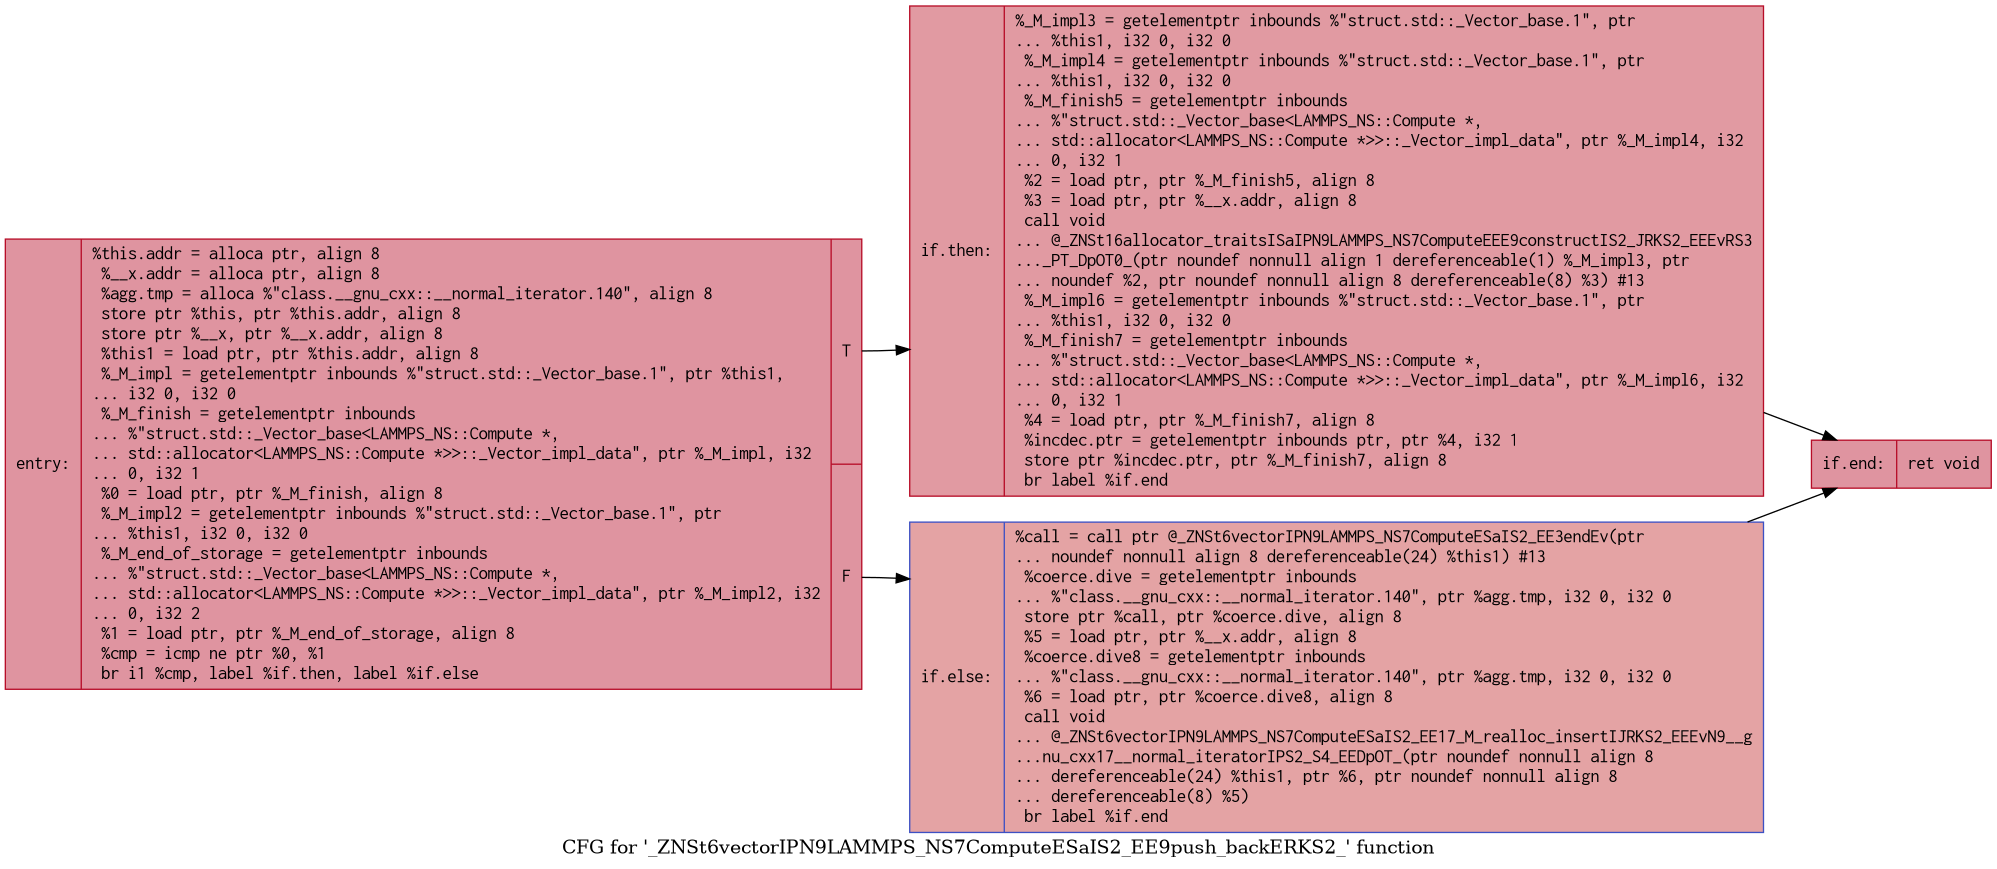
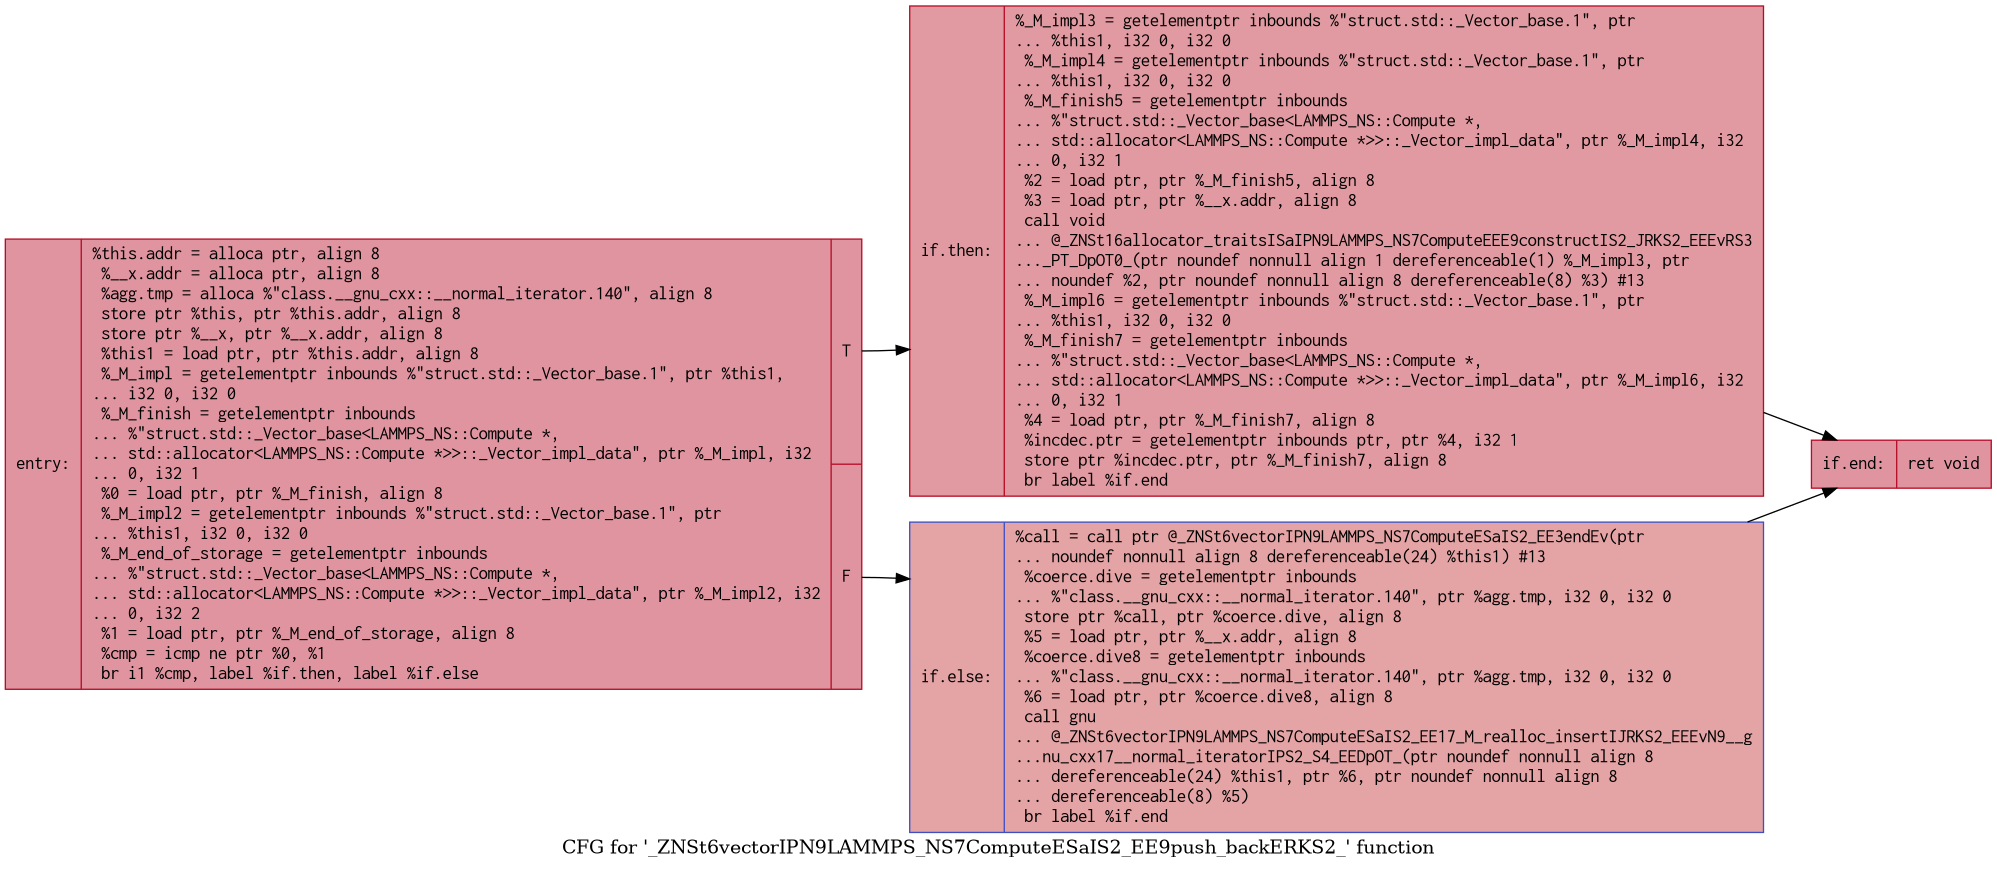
node "if.else:": text "call void" -> "call gnu"
